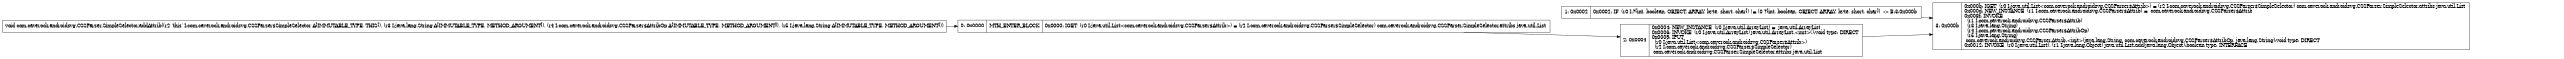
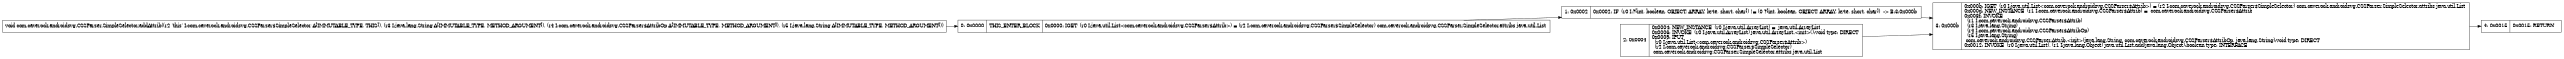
node "0: 0x0000": text "MTH_ENTER_BLOCK" -> "THIS_ENTER_BLOCK"
node "4: 0x0015": added
edge "0: 0x0000" -> "2: 0x0004": now "0: 0x0000" -> "1: 0x0002"
